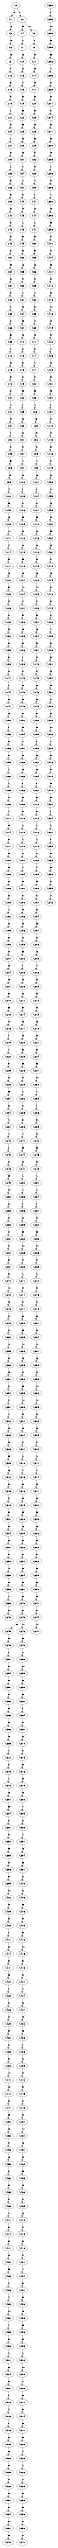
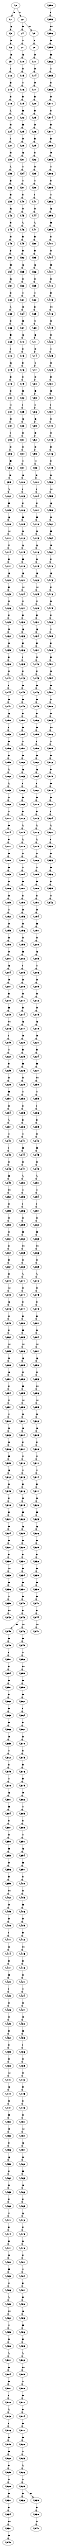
edge "S532" -> "S535": now "S529" -> "S535"
